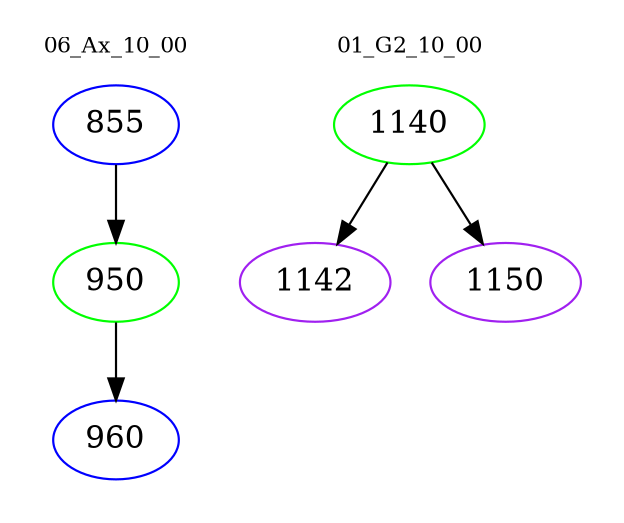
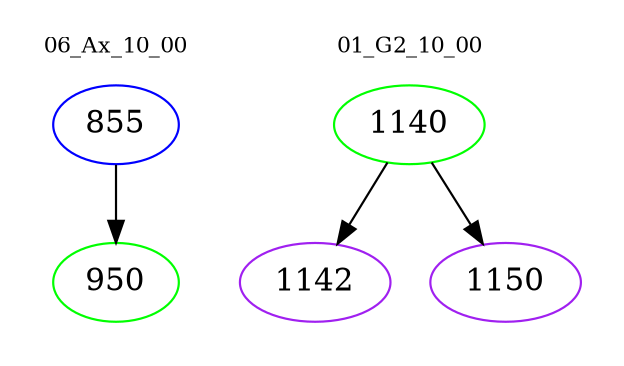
node "960": removed
